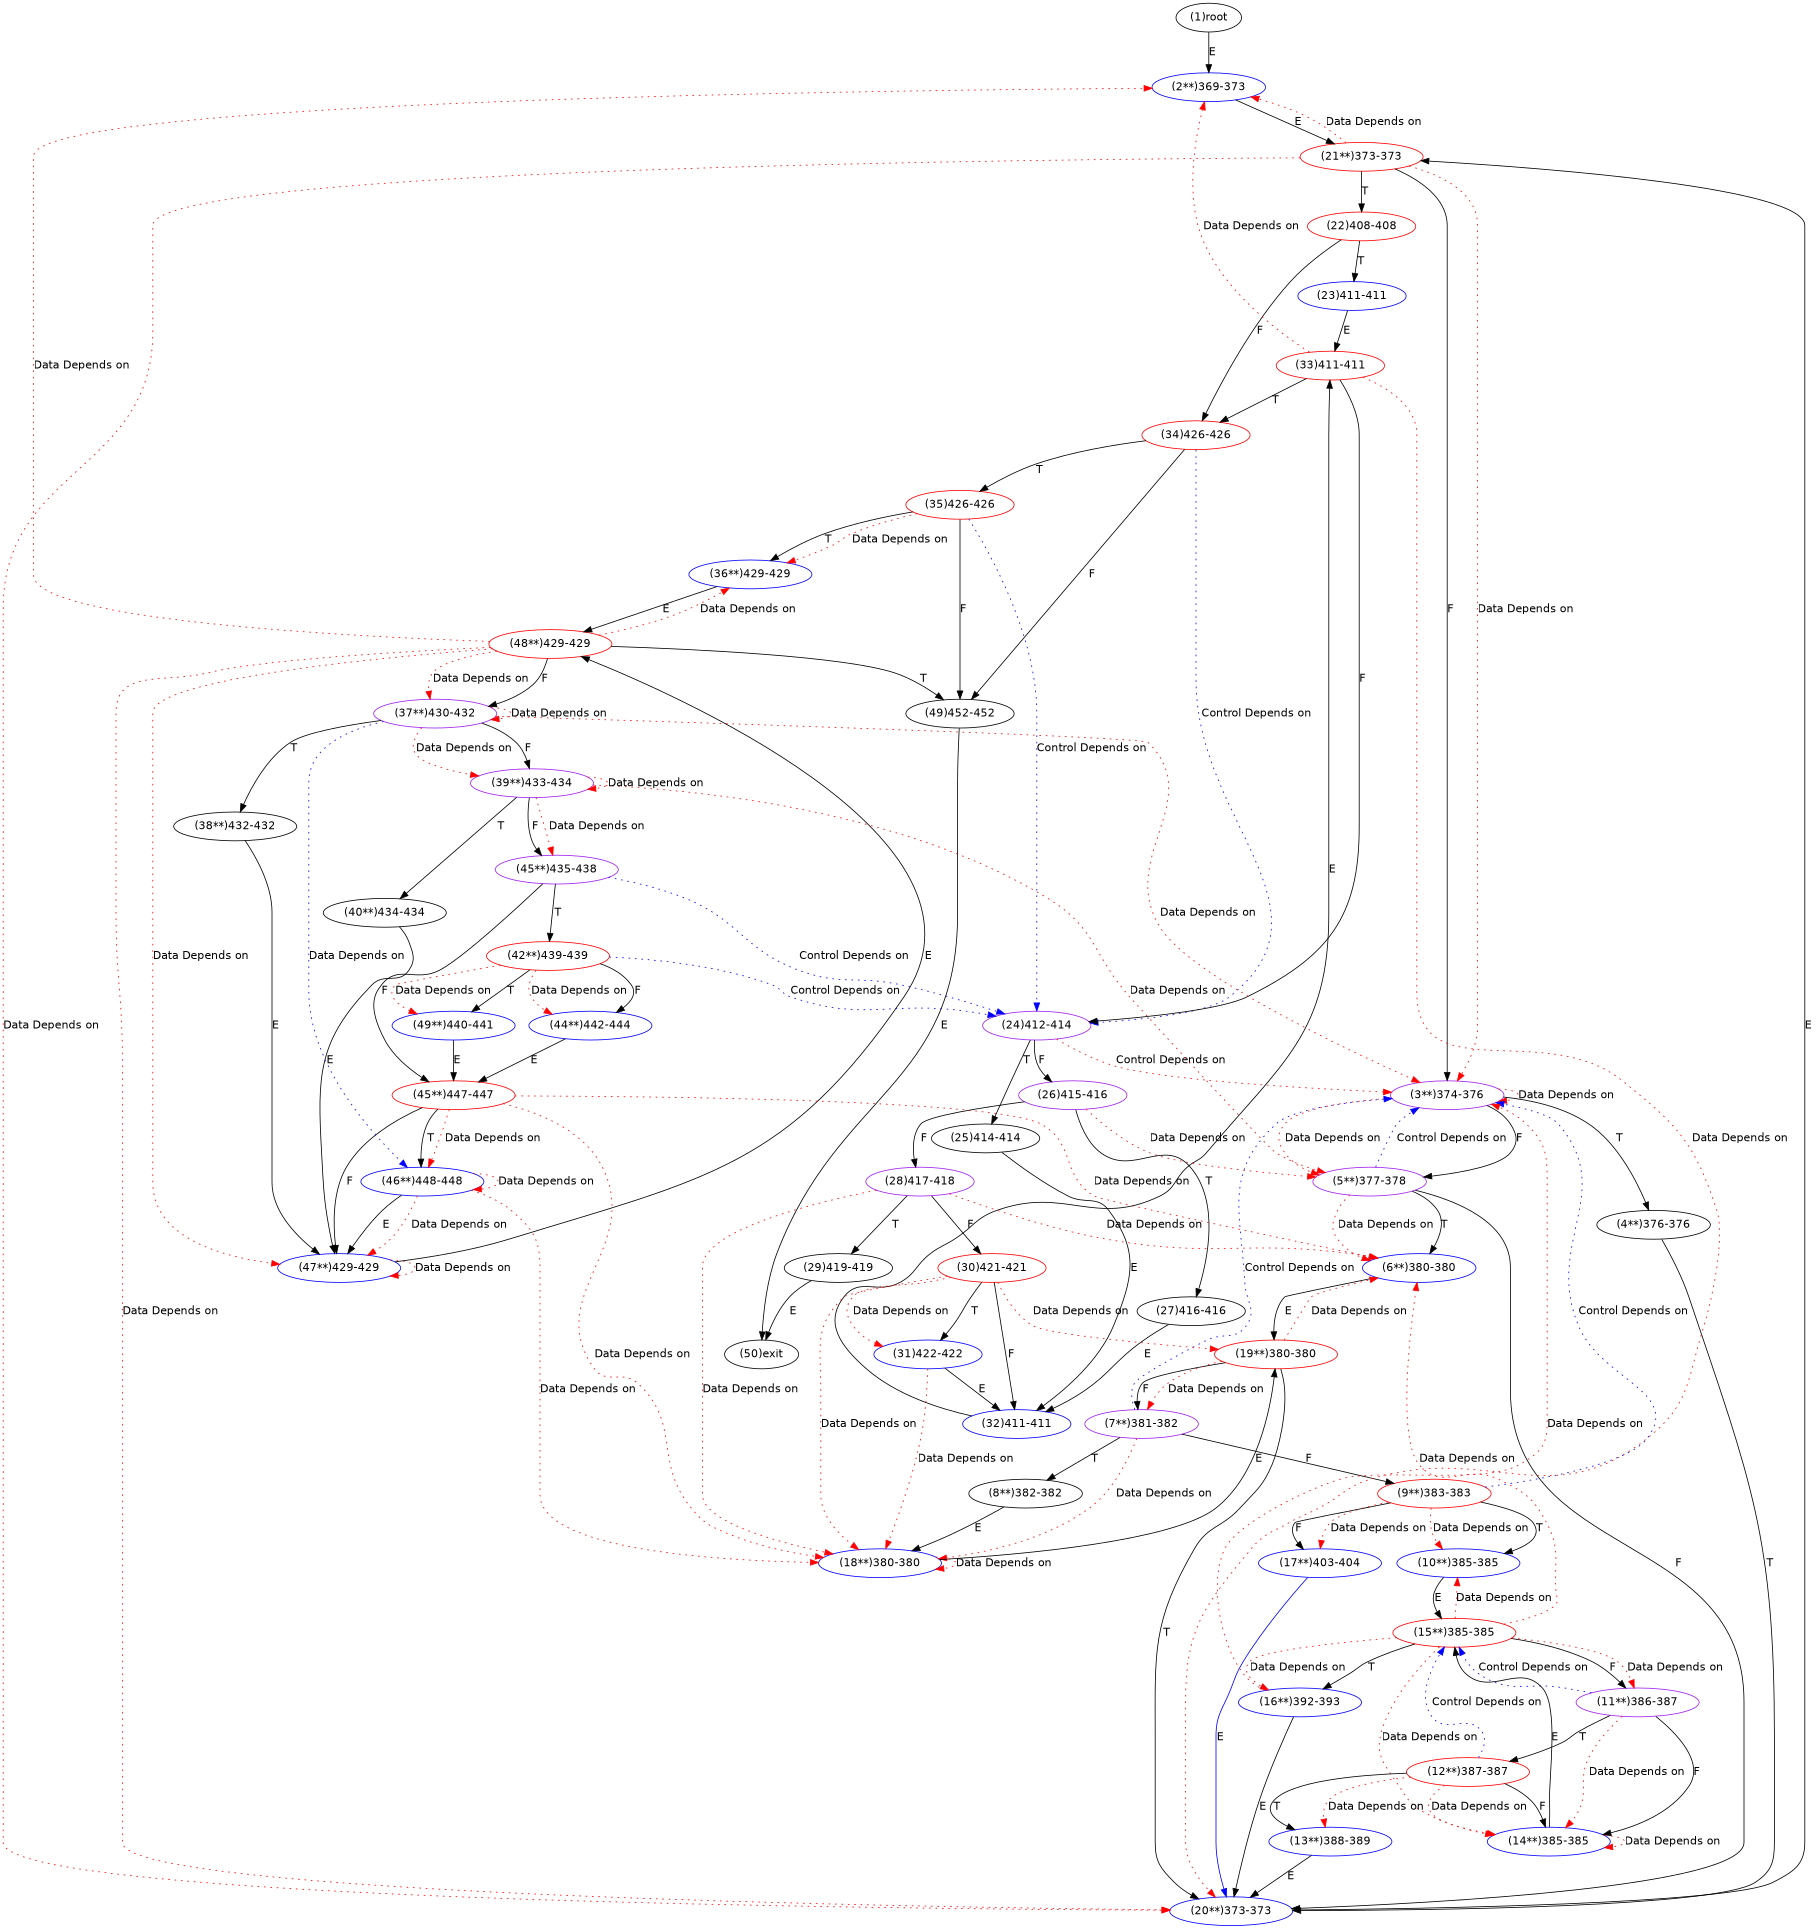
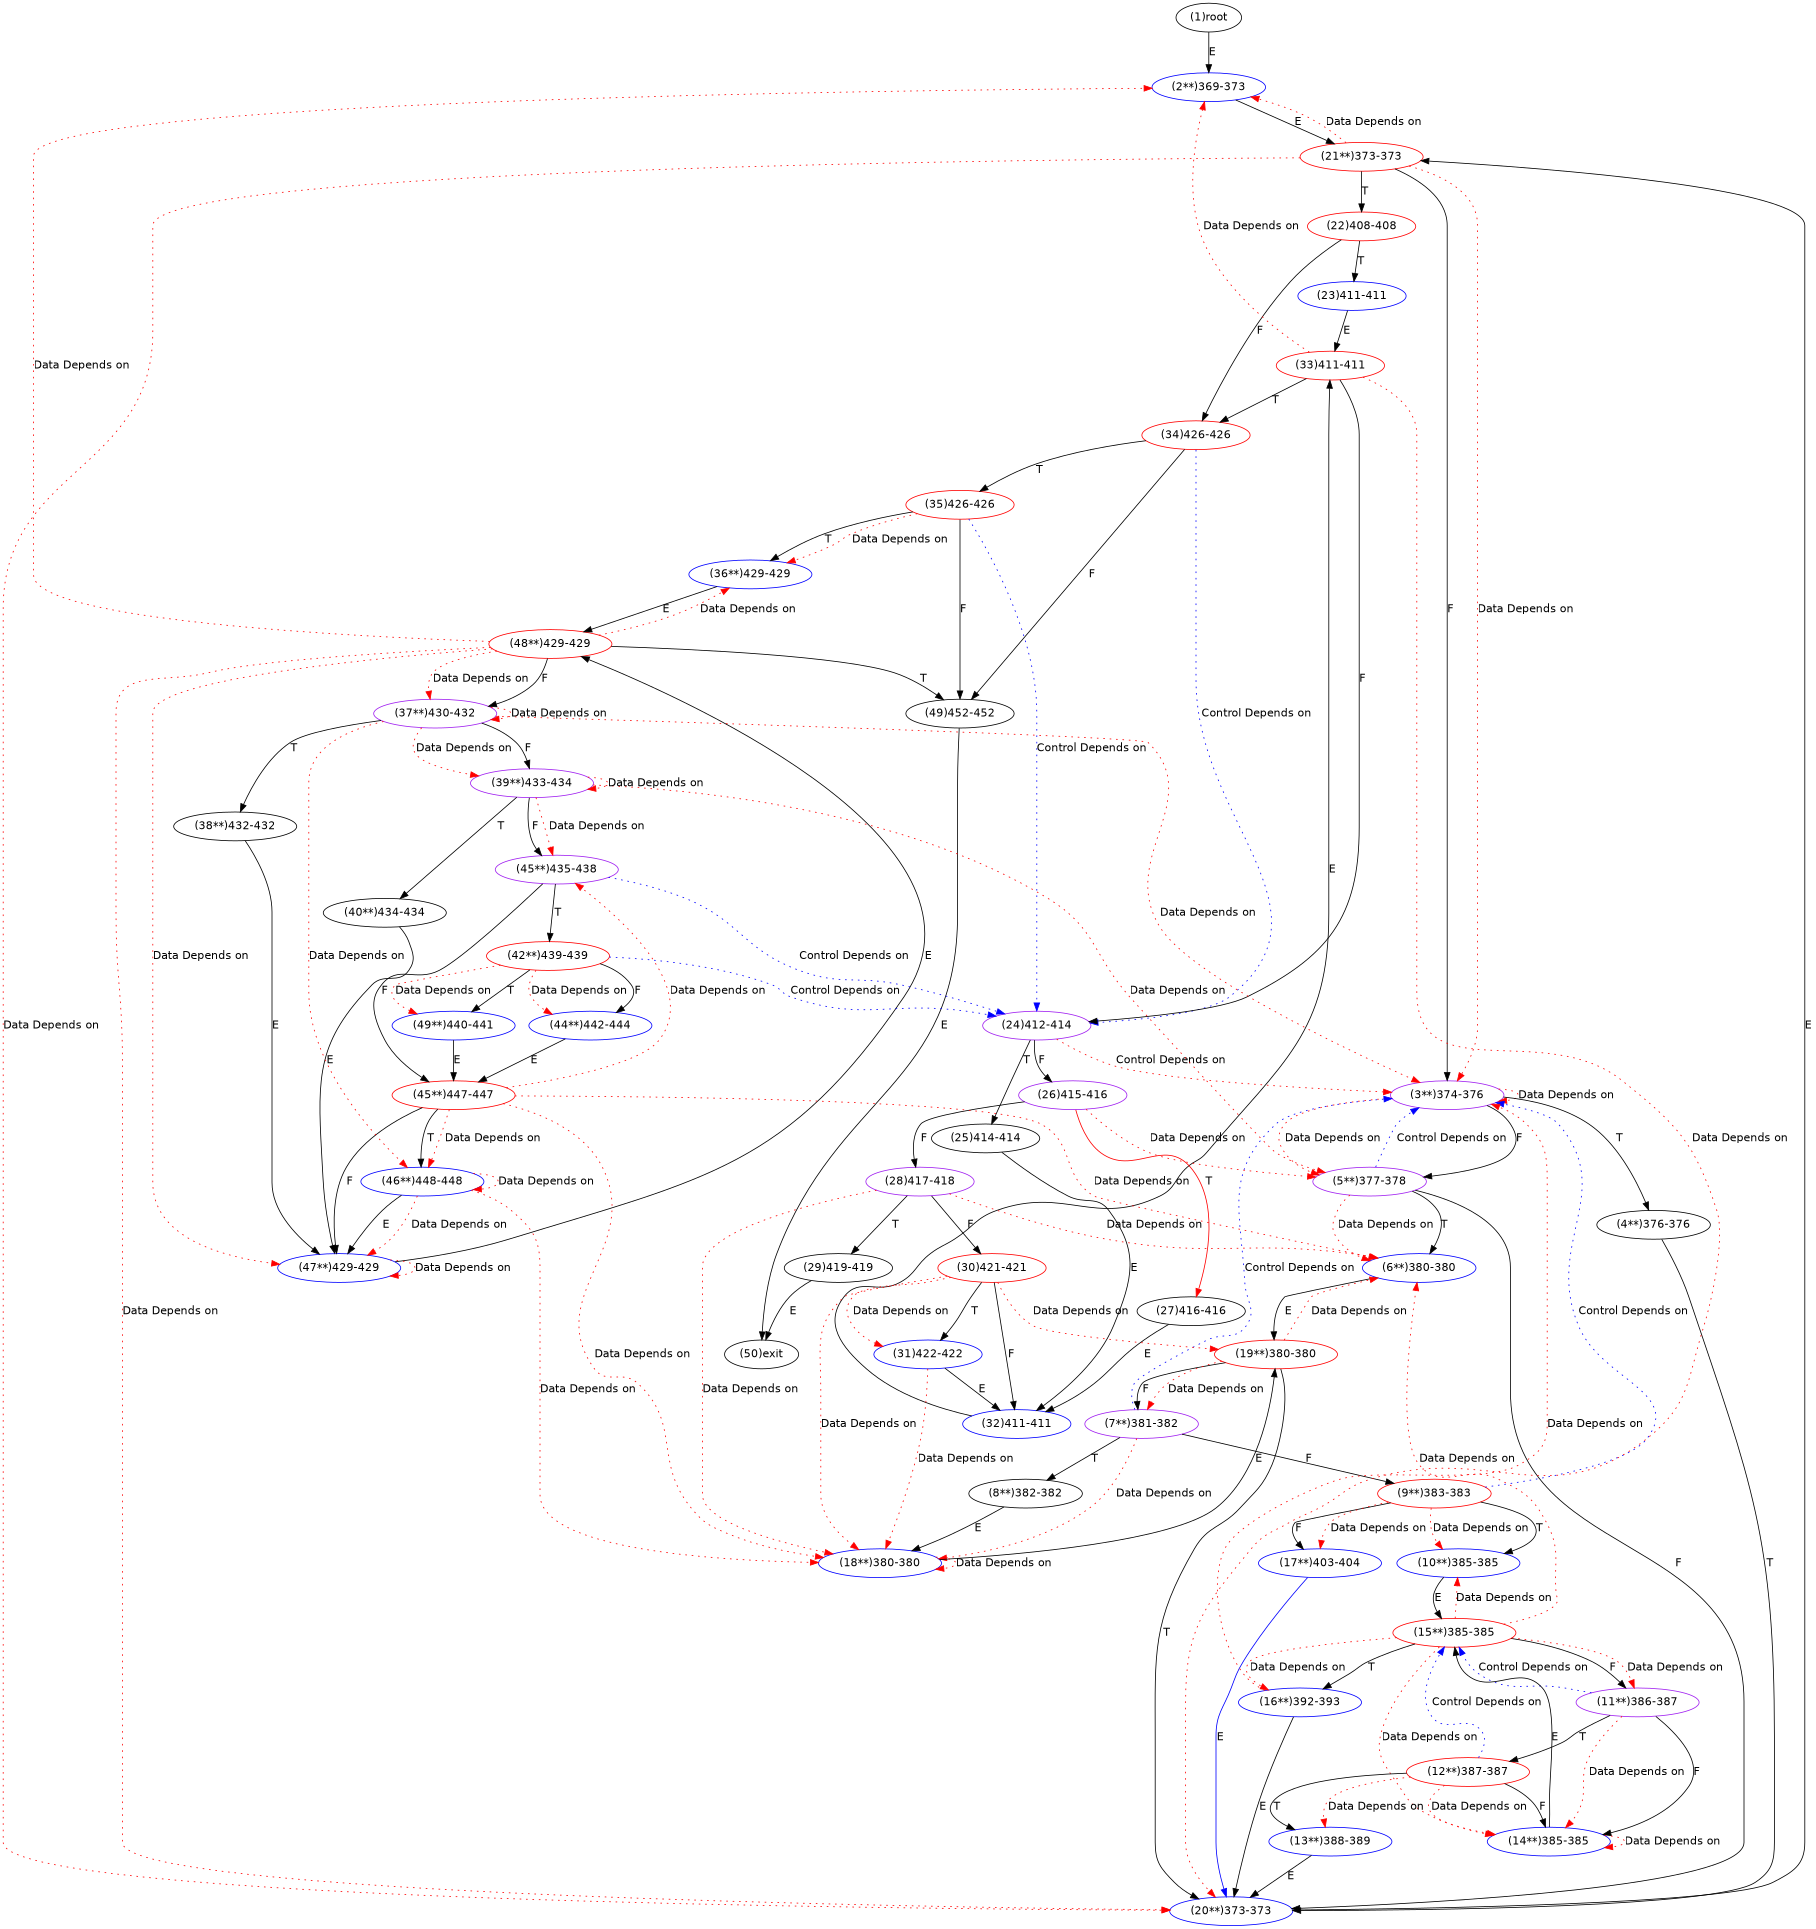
edge "(37**)430-432" -> "(46**)448-448": color blue -> red
edge "(45**)447-447" -> "(45**)435-438": added, label "Data Depends on"
edge "(26)415-416" -> "(27)416-416": color black -> red
